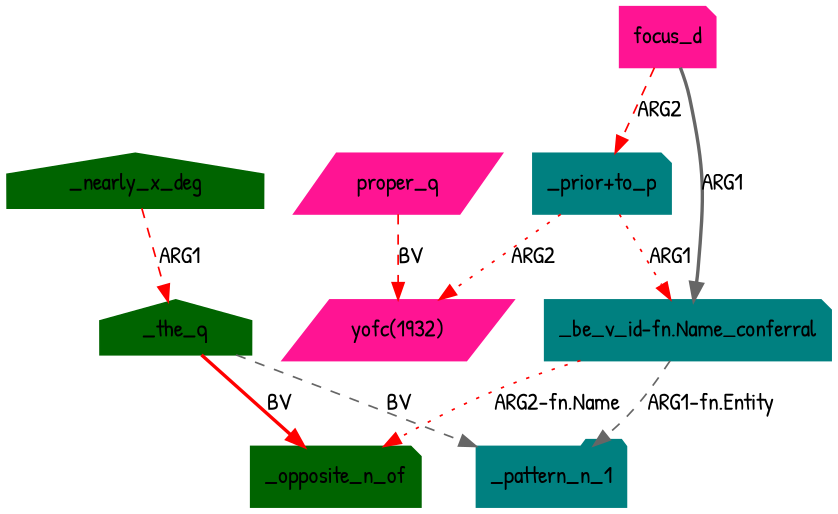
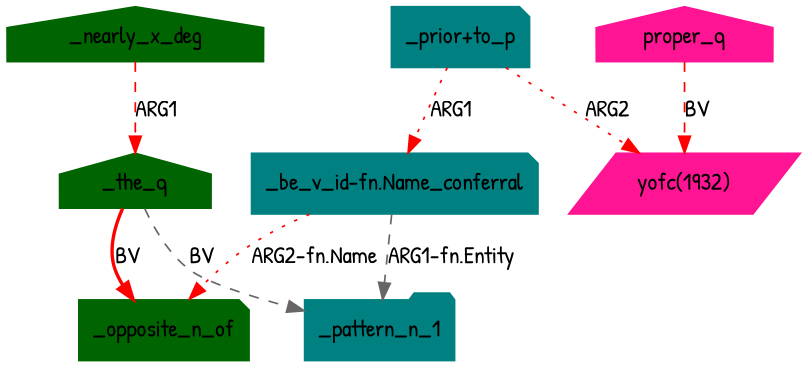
node "focus_d": removed
node "proper_q": shape parallelogram -> house
